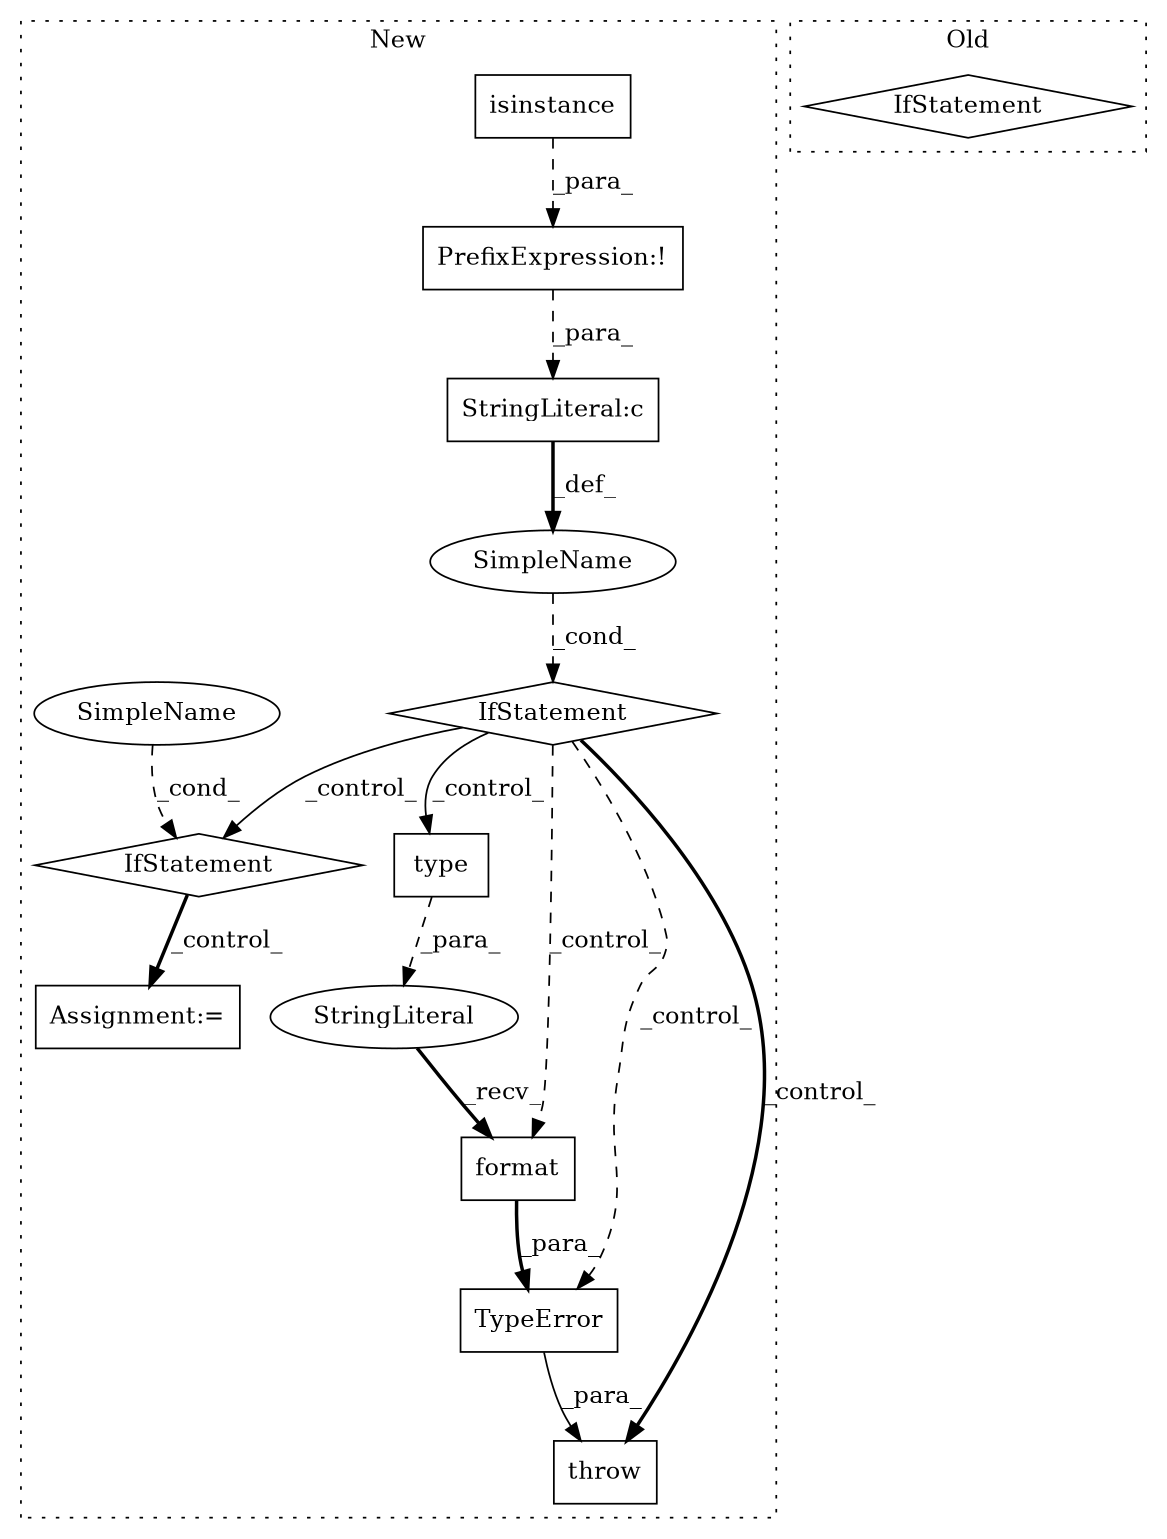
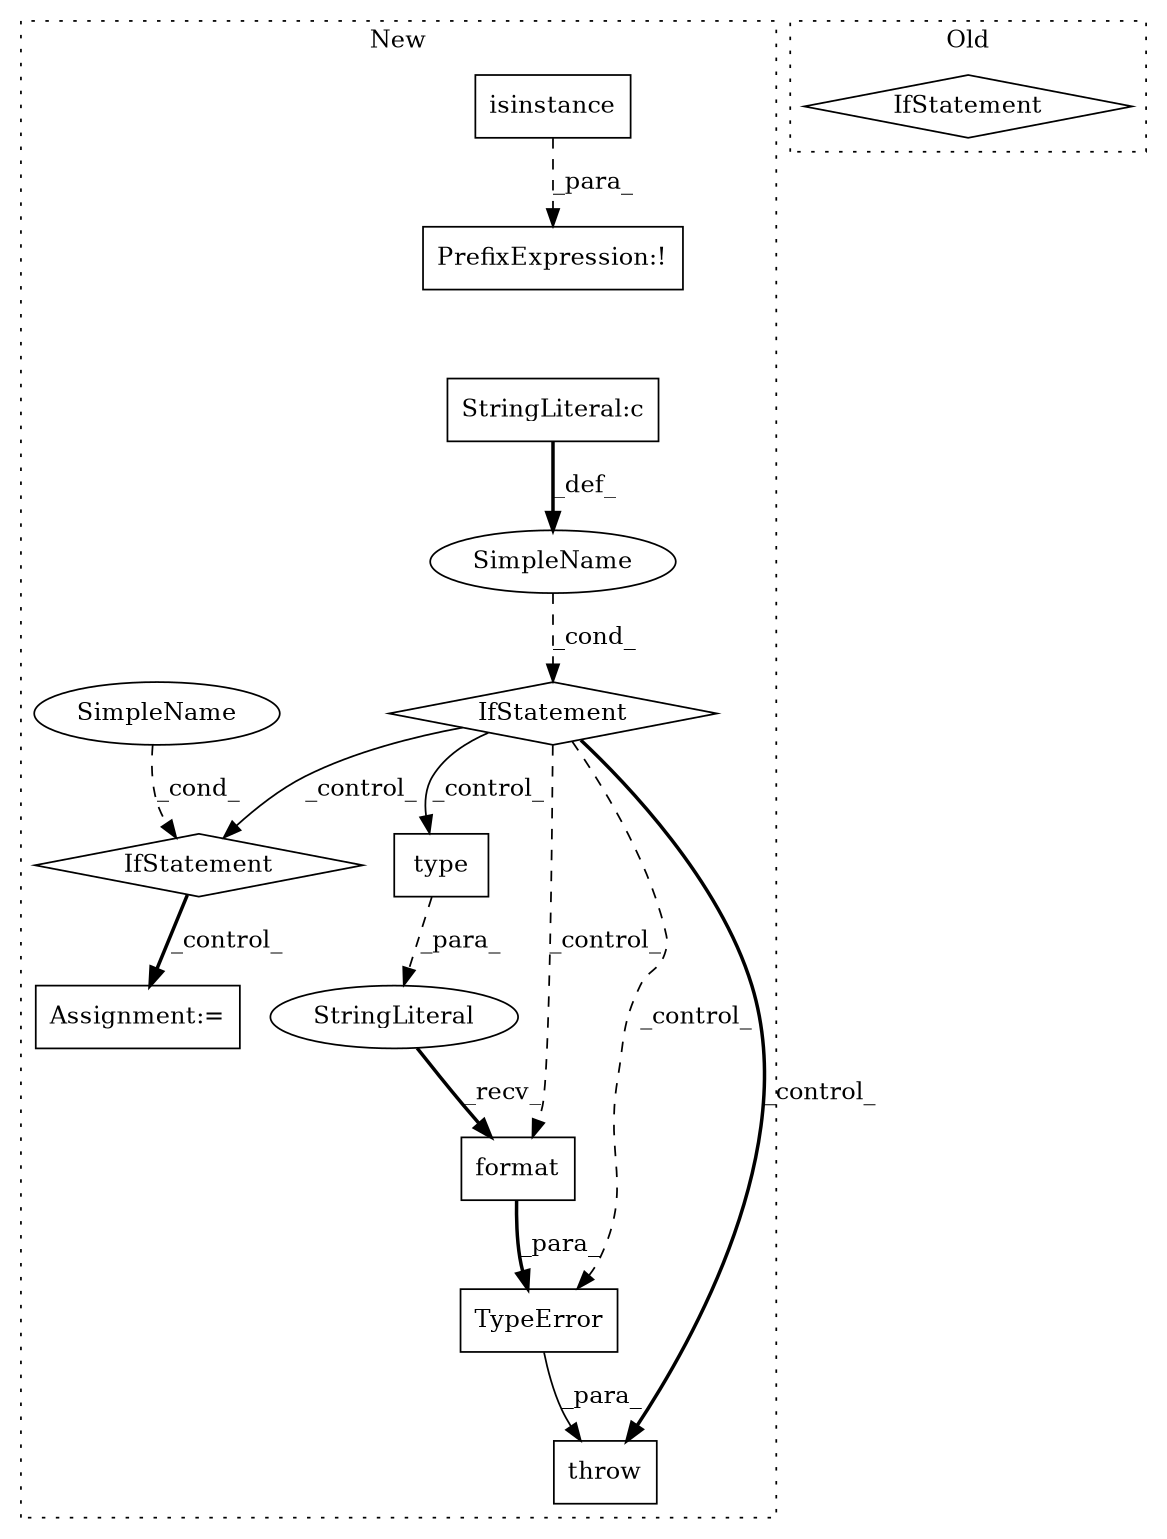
edge "PrefixExpression:!" -> "StringLiteral:c": removed, label "_para_"
